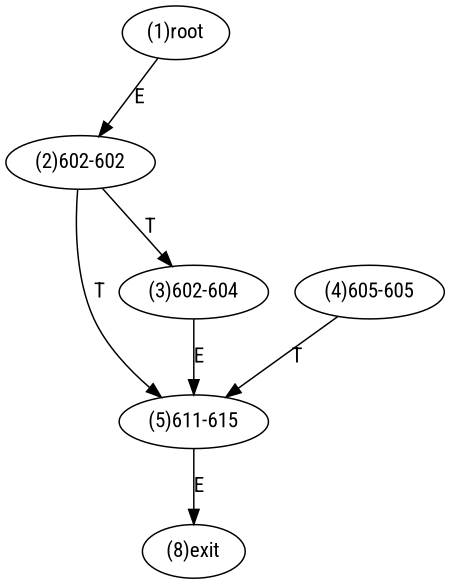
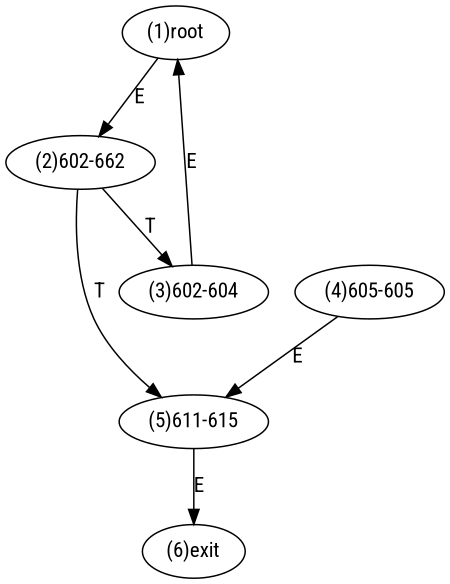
node "(2)602-602": label "(2)602-602" -> "(2)602-662"
edge "(3)602-604" -> "(5)611-615": now "(3)602-604" -> "(1)root"
edge "(4)605-605" -> "(5)611-615": label "T" -> "E"
node "(8)exit": label "(8)exit" -> "(6)exit"
